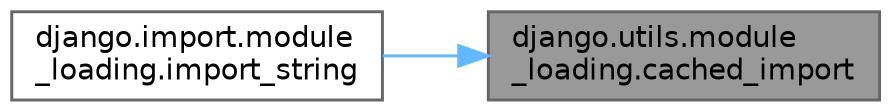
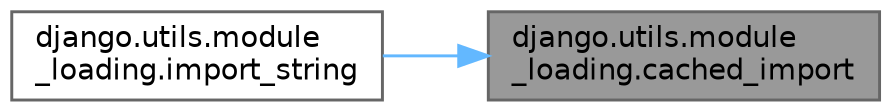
node "django.import.module _loading.import_string": label "django.import.module _loading.import_string" -> "django.utils.module _loading.import_string"
